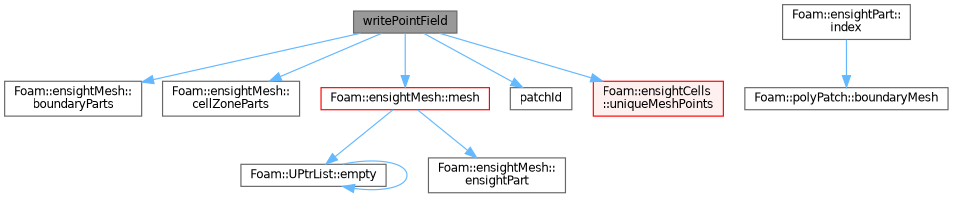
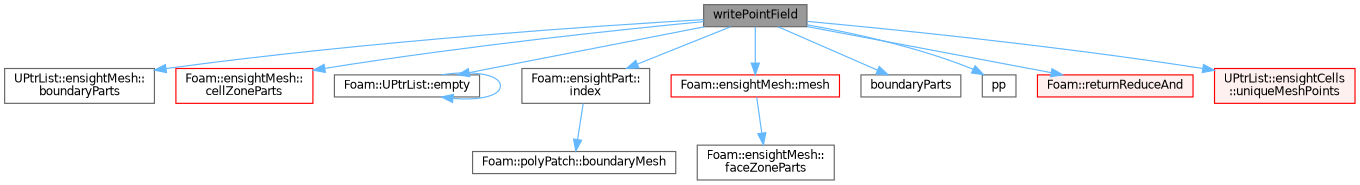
edge "writePointField" -> "Foam::ensightPart:: index": added
node "pp": added
node "Foam::returnReduceAnd": added
node "Foam::ensightMesh:: boundaryParts": label "Foam::ensightMesh:: boundaryParts" -> "UPtrList::ensightMesh:: boundaryParts"
node "Foam::ensightMesh:: cellZoneParts": color grey40 -> red
node "patchId": label "patchId" -> "boundaryParts"
node "Foam::ensightCells ::uniqueMeshPoints": label "Foam::ensightCells ::uniqueMeshPoints" -> "UPtrList::ensightCells ::uniqueMeshPoints"
edge "Foam::ensightMesh::mesh" -> "Foam::UPtrList::empty": now "writePointField" -> "Foam::UPtrList::empty"
node "Foam::ensightMesh:: ensightPart": label "Foam::ensightMesh:: ensightPart" -> "Foam::ensightMesh:: faceZoneParts"
